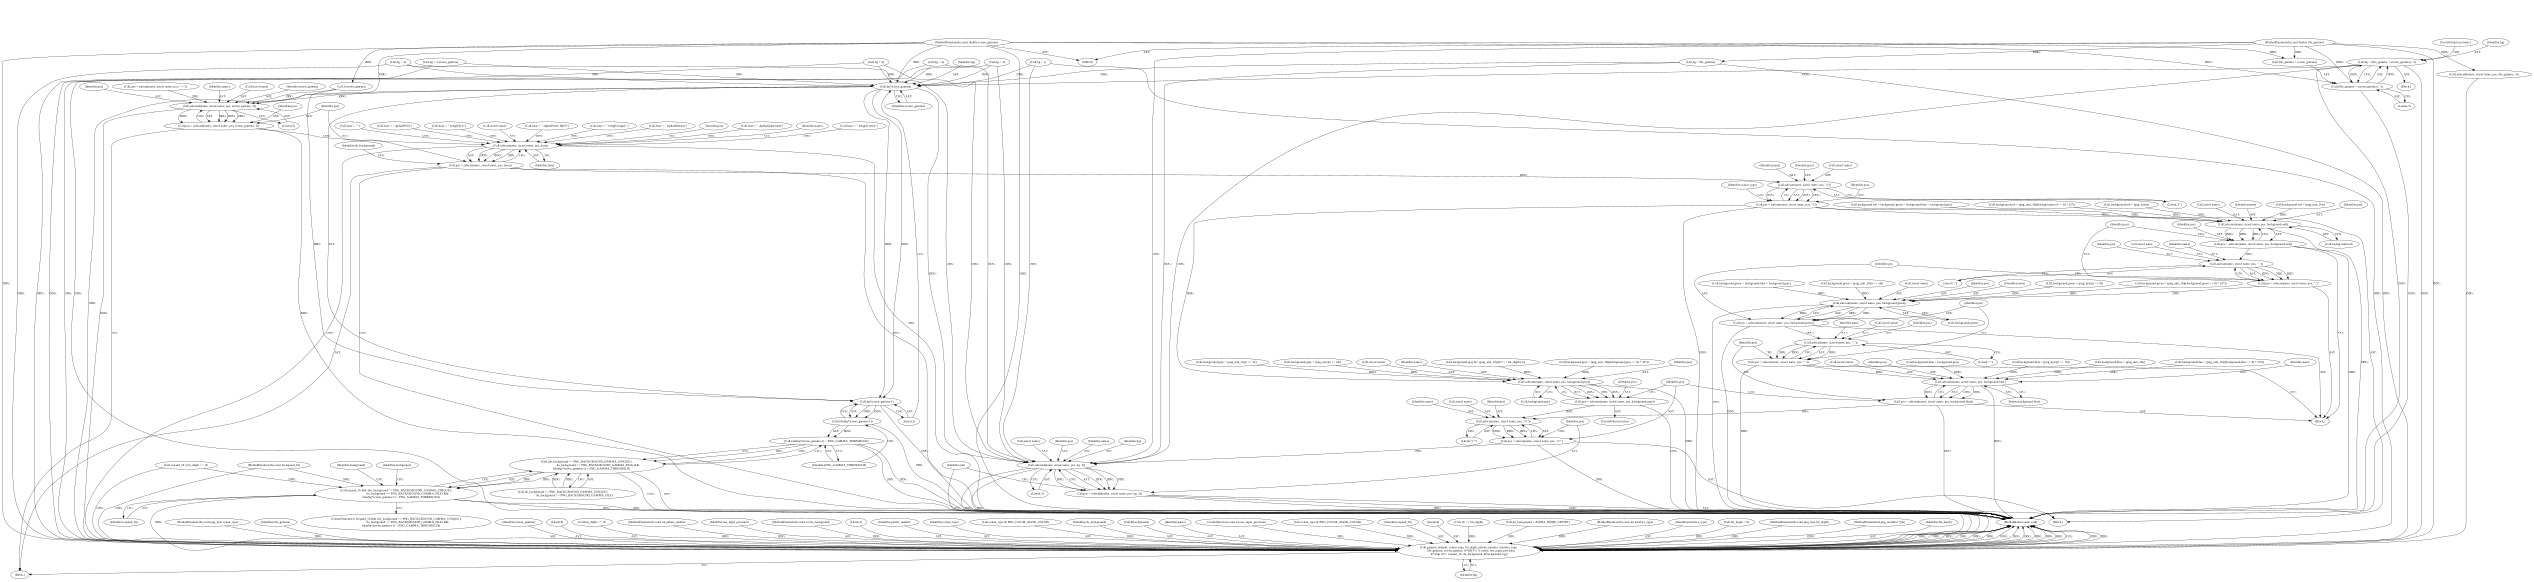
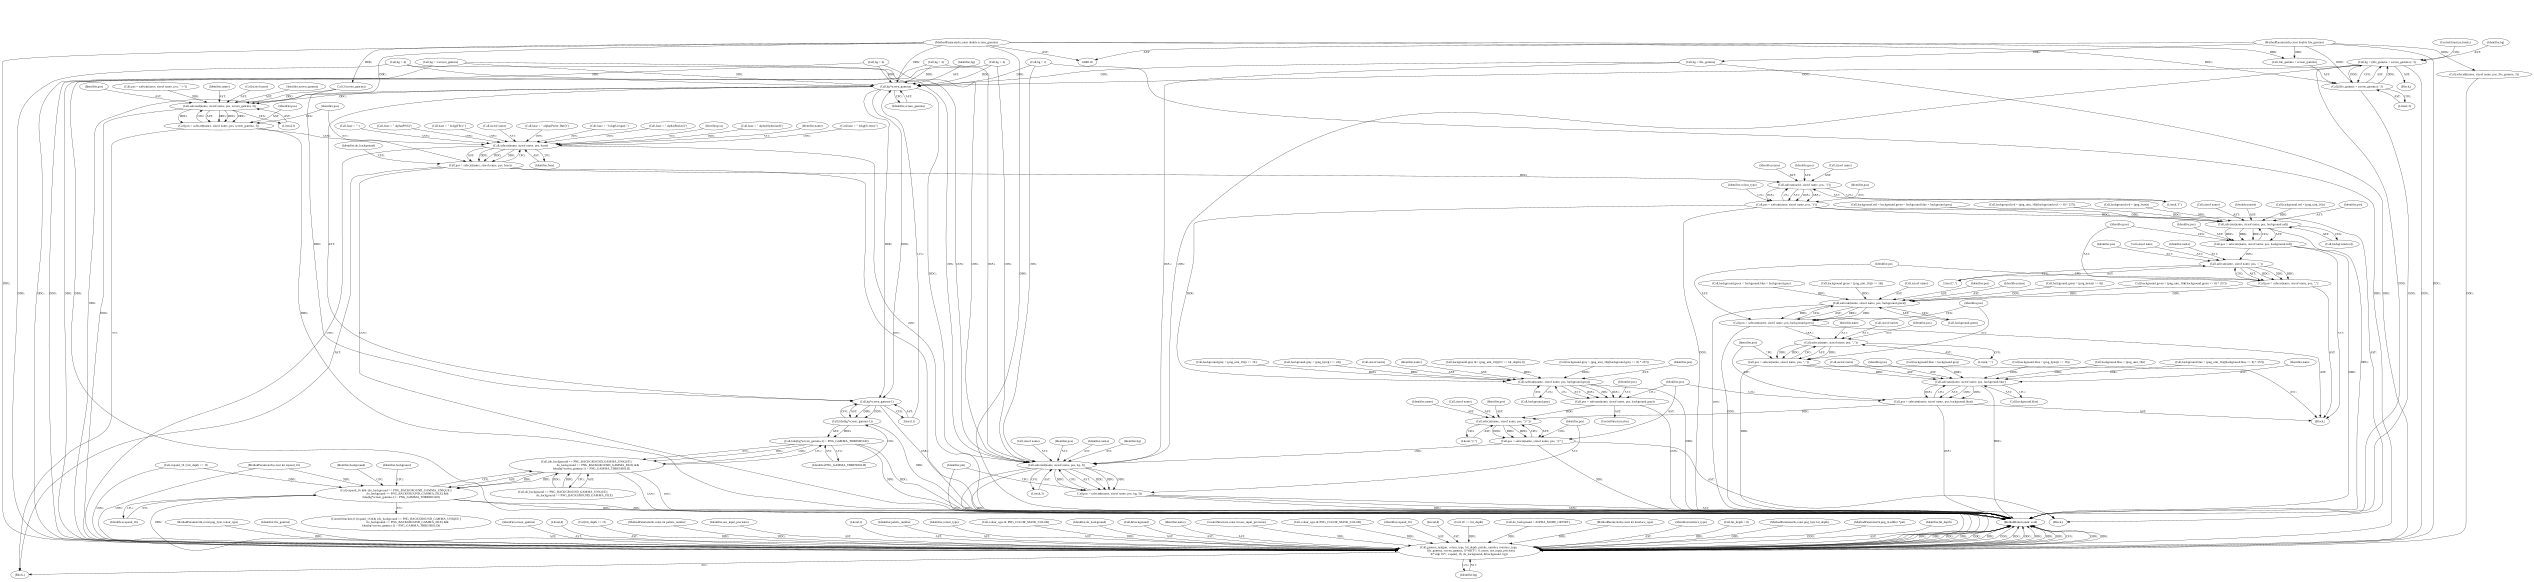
edge "(MethodParameterIn,const double file_gamma)" -> "(Call,safecatd(name, sizeof name, pos, bg, 3))": now "(Call,bg = 1/screen_gamma)" -> "(Call,safecatd(name, sizeof name, pos, bg, 3))"
node "(Broken,background.blue)": label "(Broken,background.blue)" -> "(Call,background.blue)"
node "(MethodParameterIn,const int do_background)": removed
